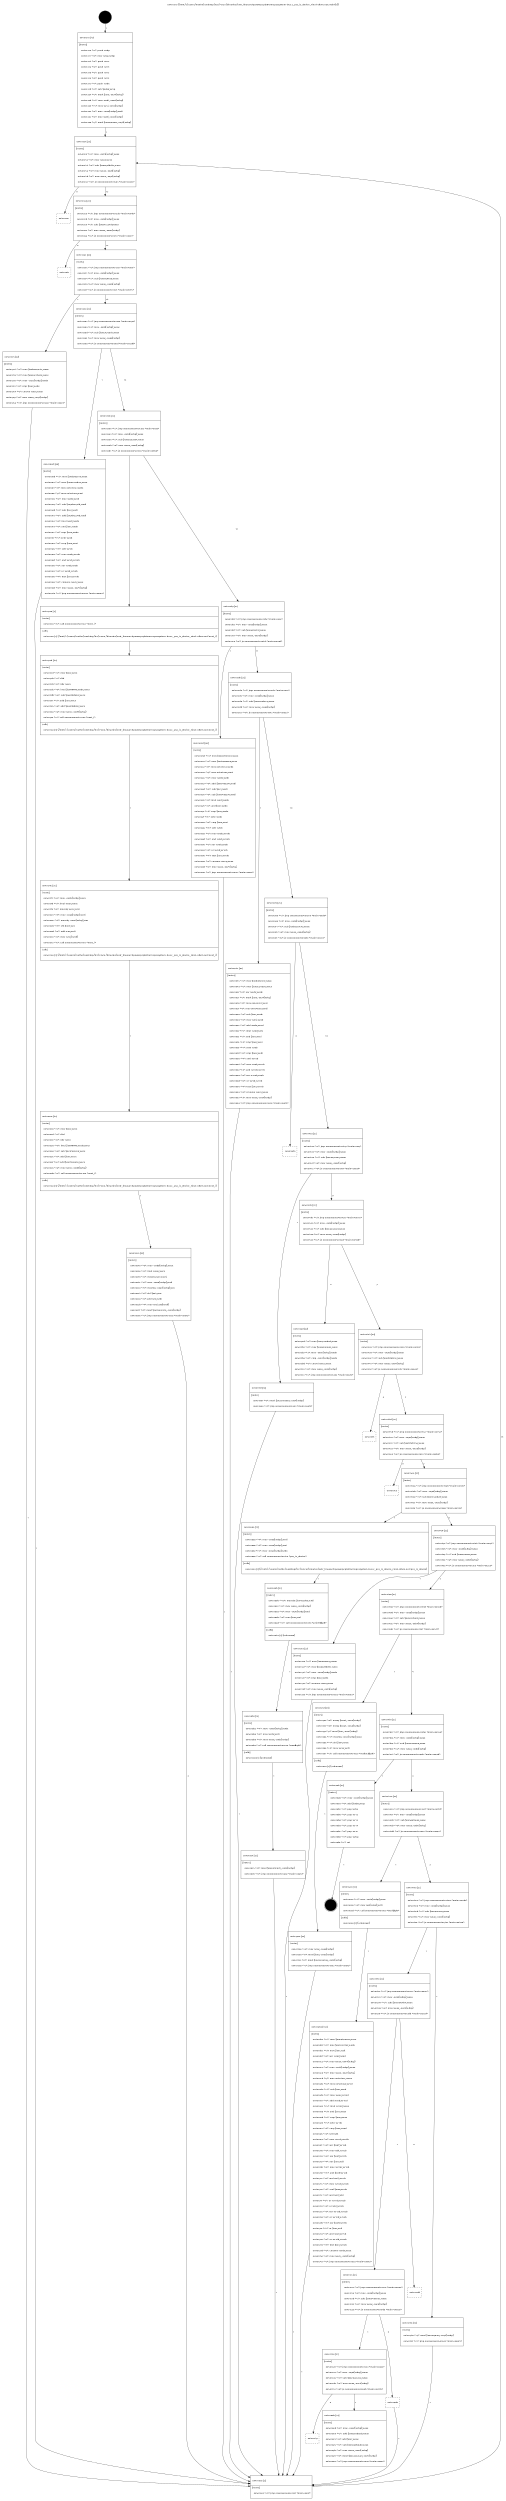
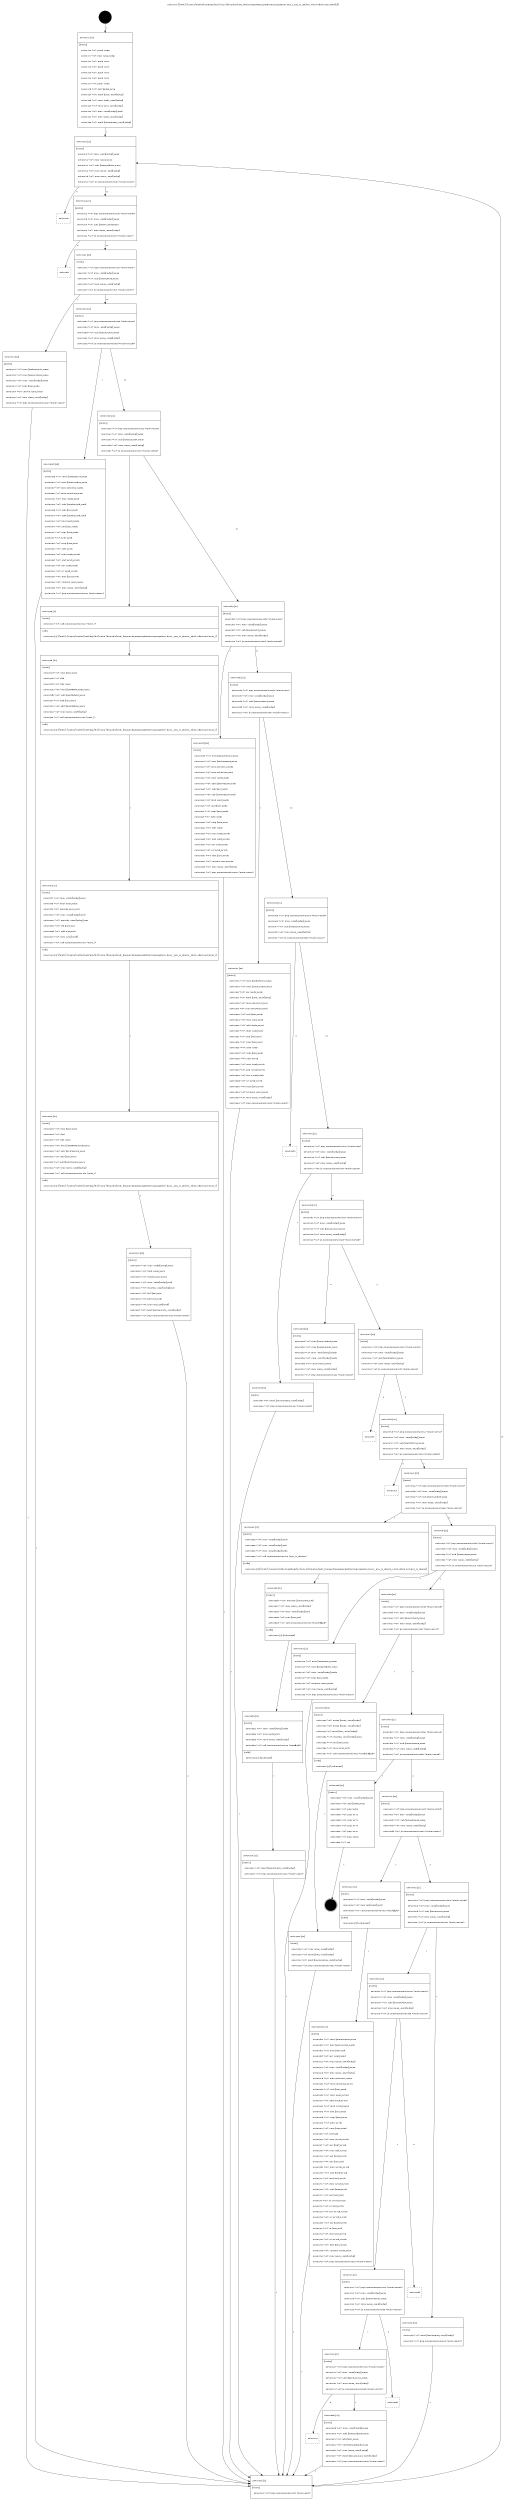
edge "0x4019d8" -> "0x401a02 [5]": now "0x40186b [31]" -> "0x401a02 [5]"
